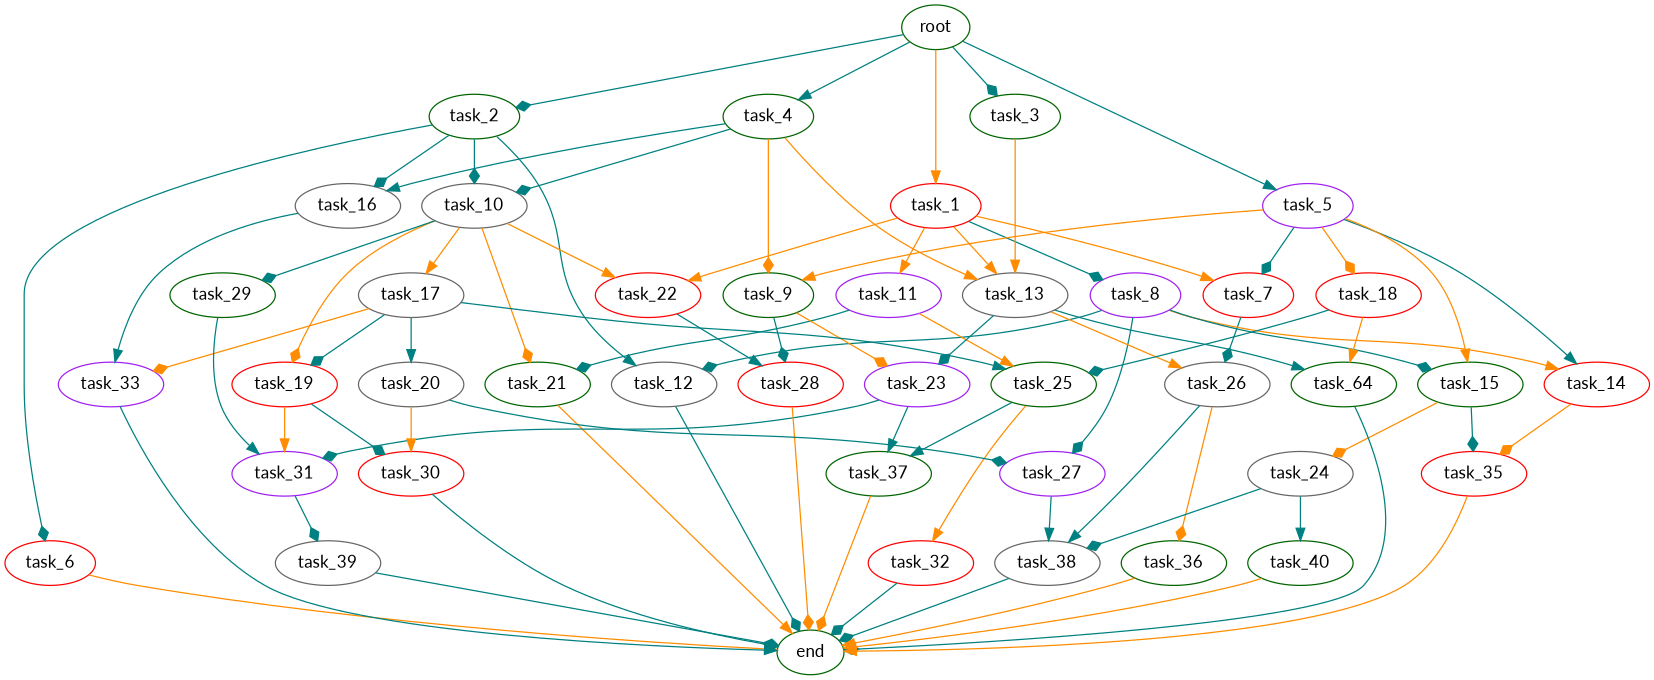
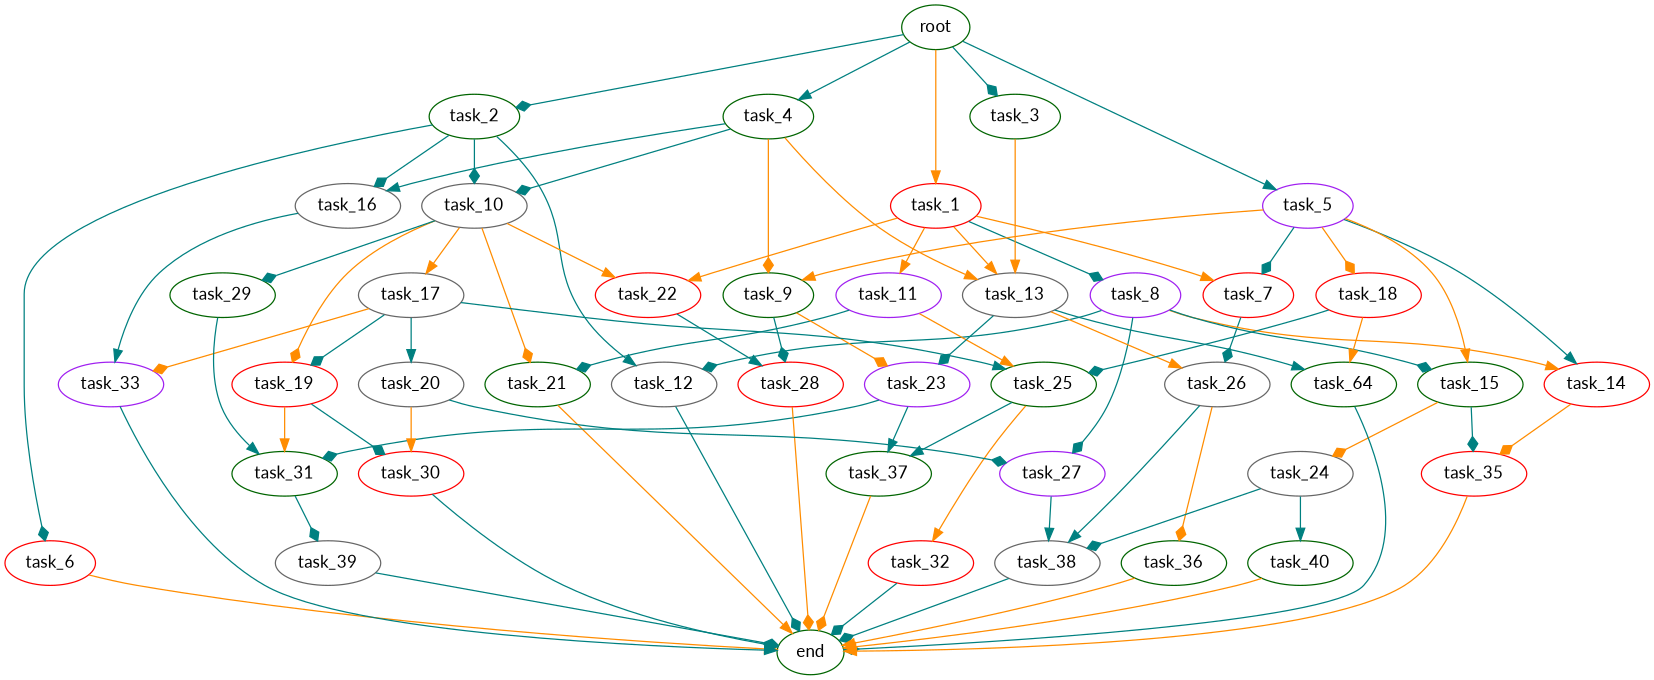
node "task_31": color purple -> darkgreen
